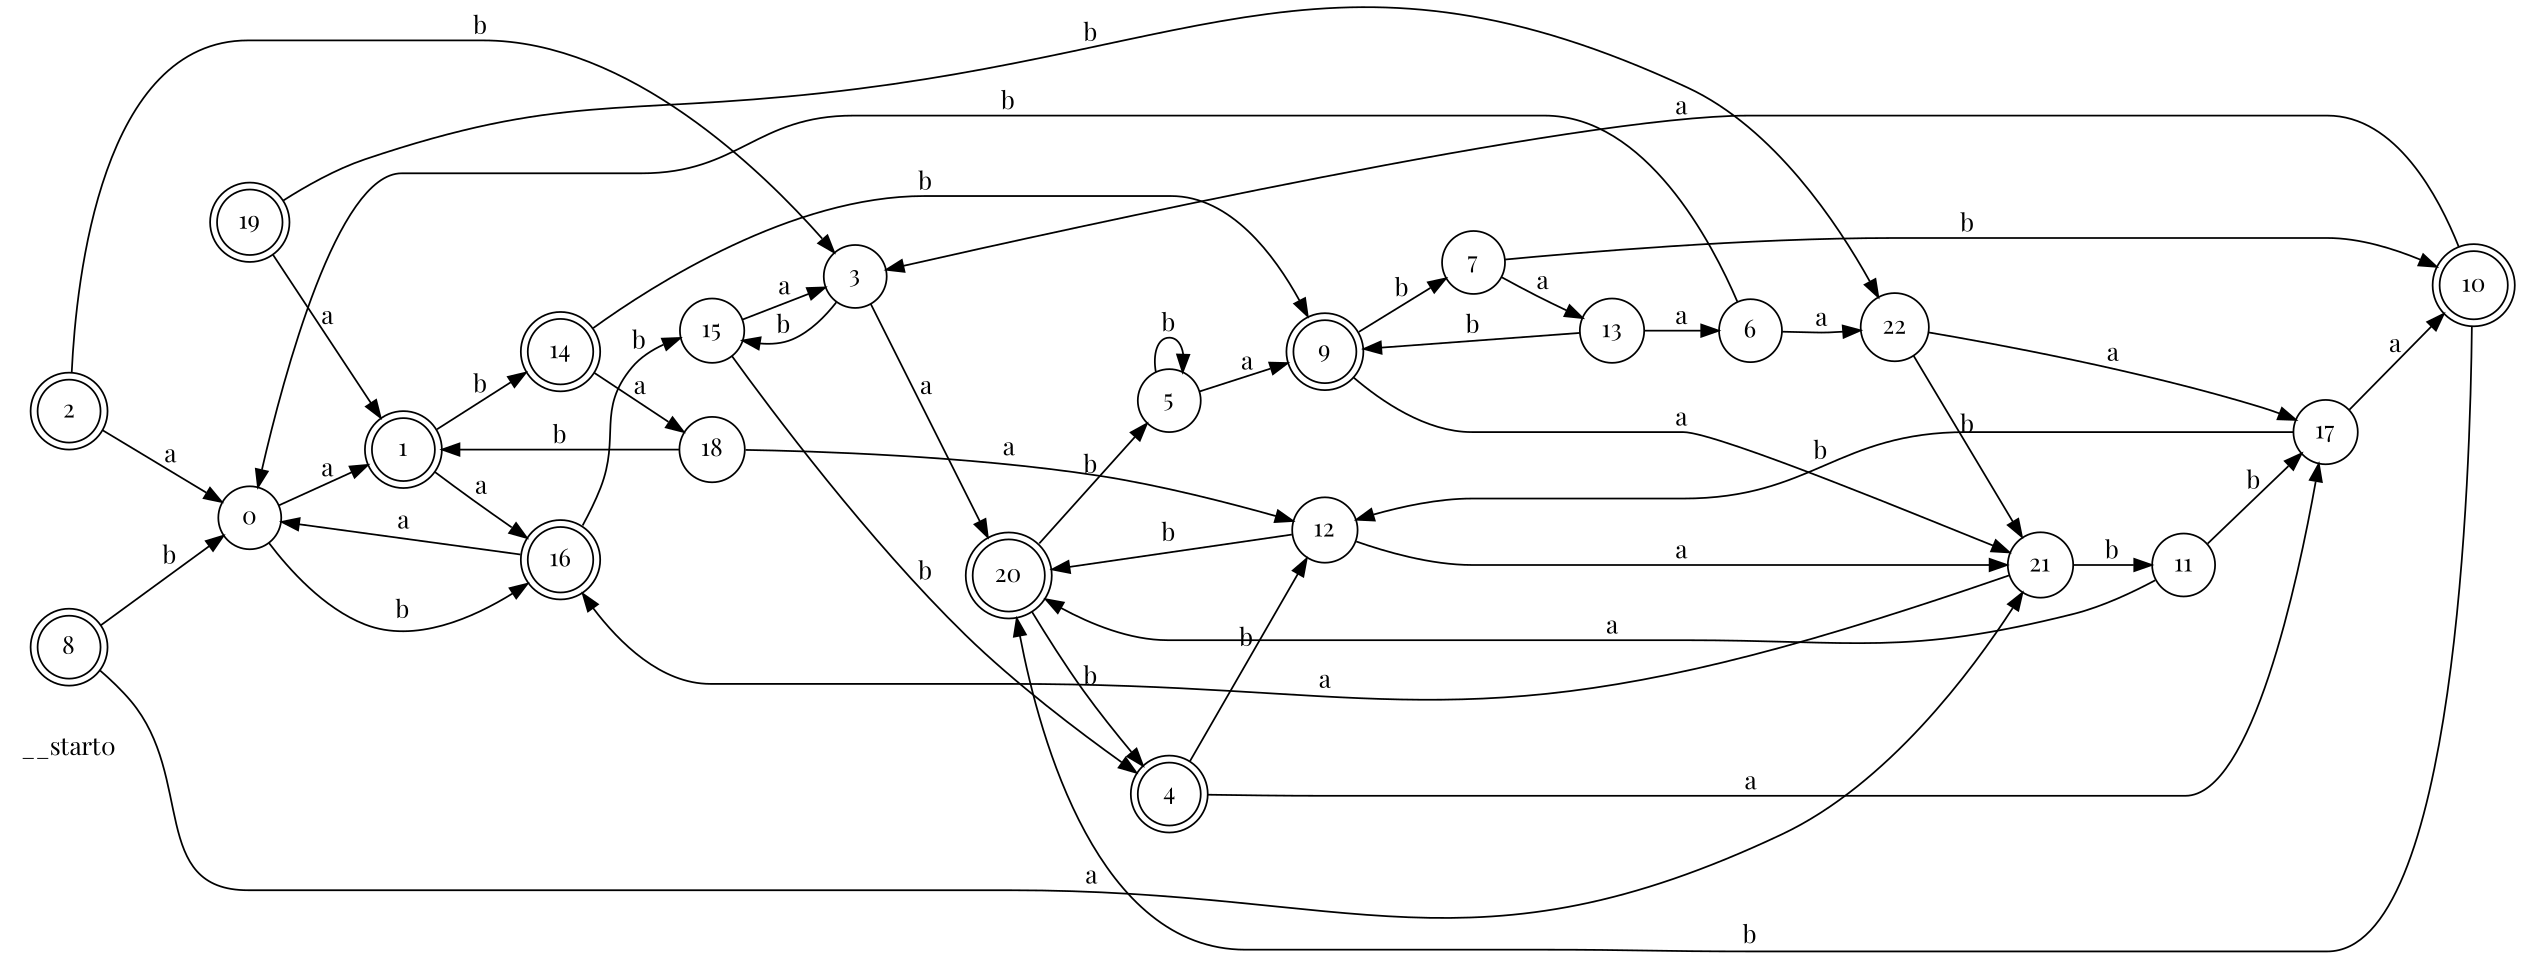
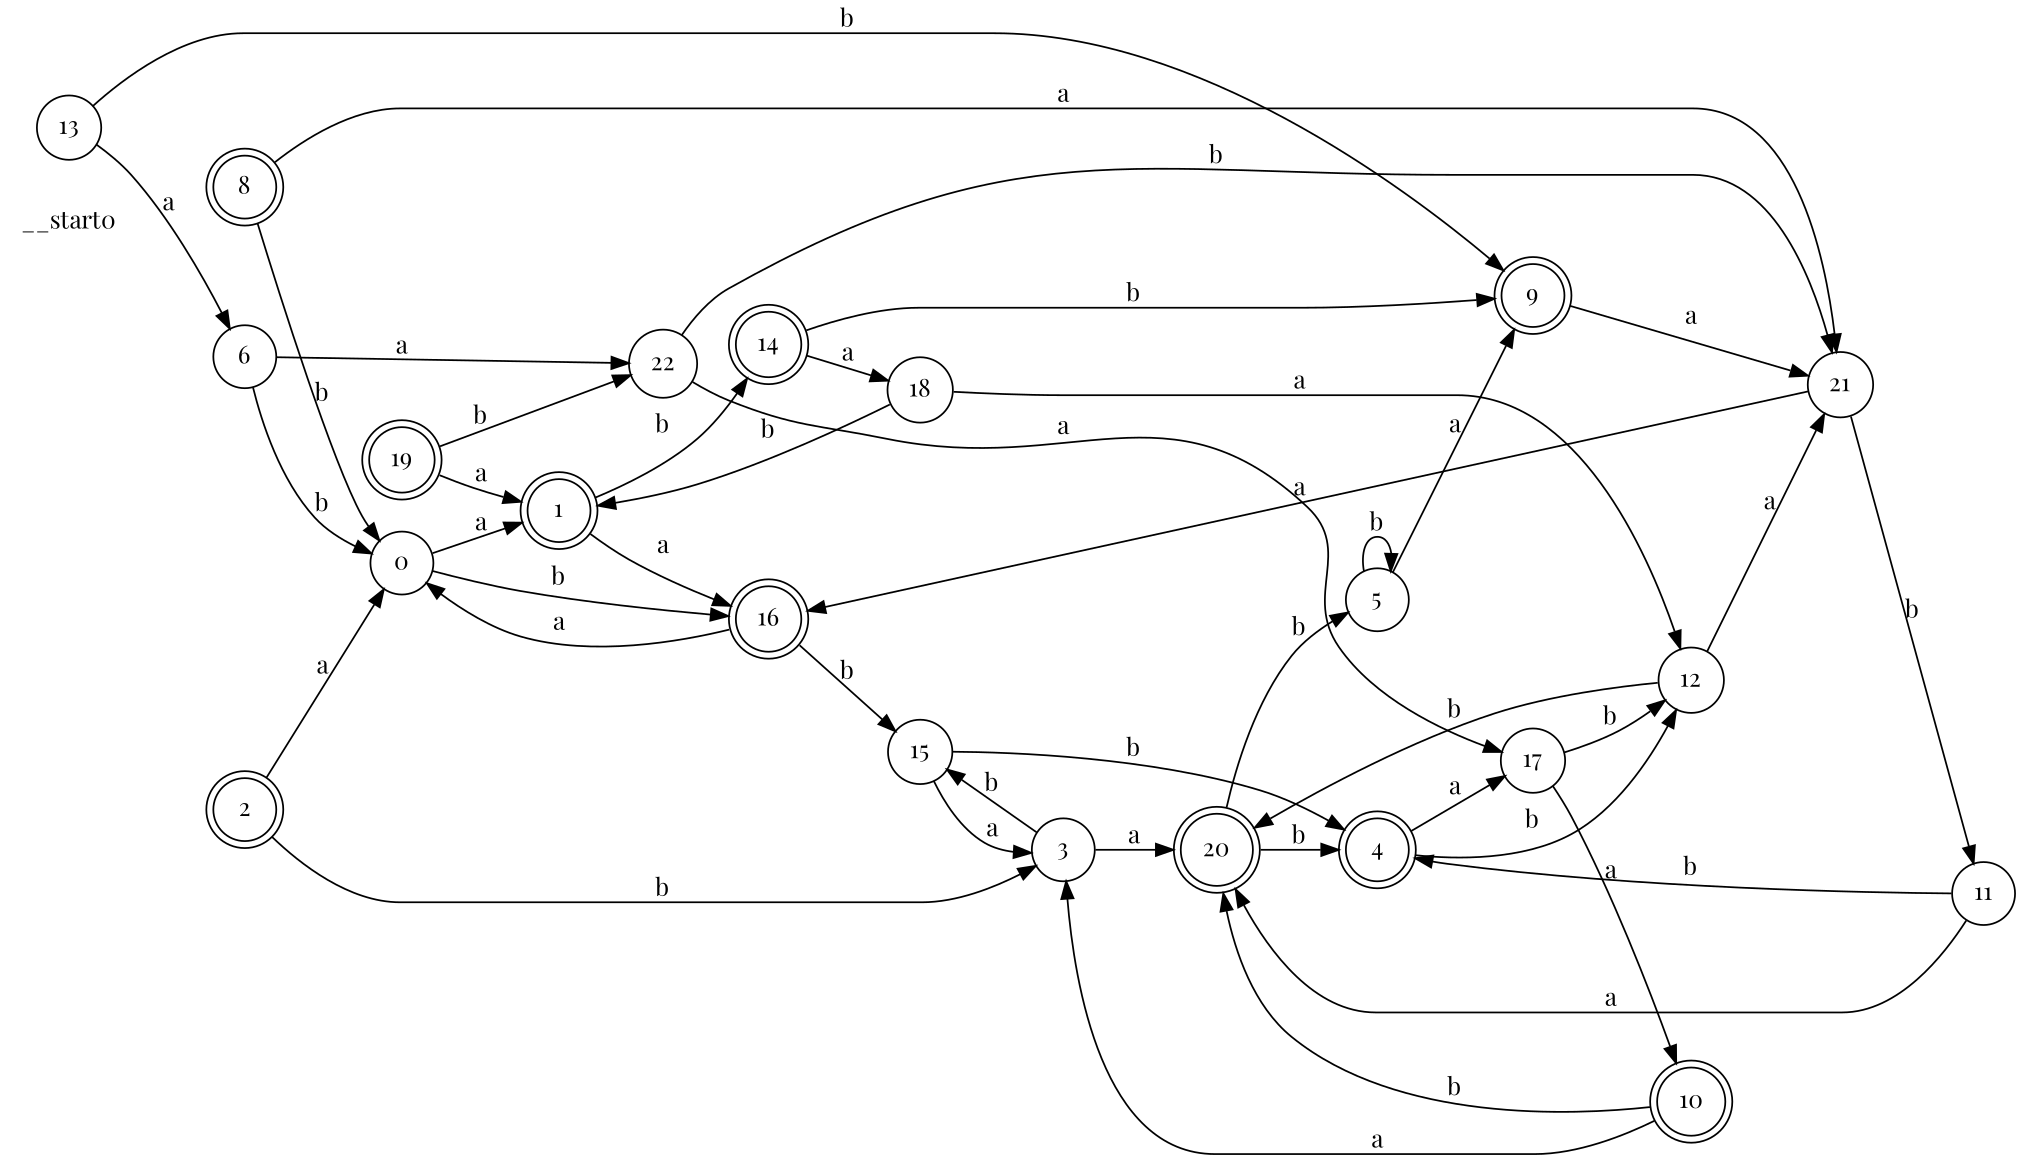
node "7": removed
edge "11" -> "17": now "11" -> "4"
